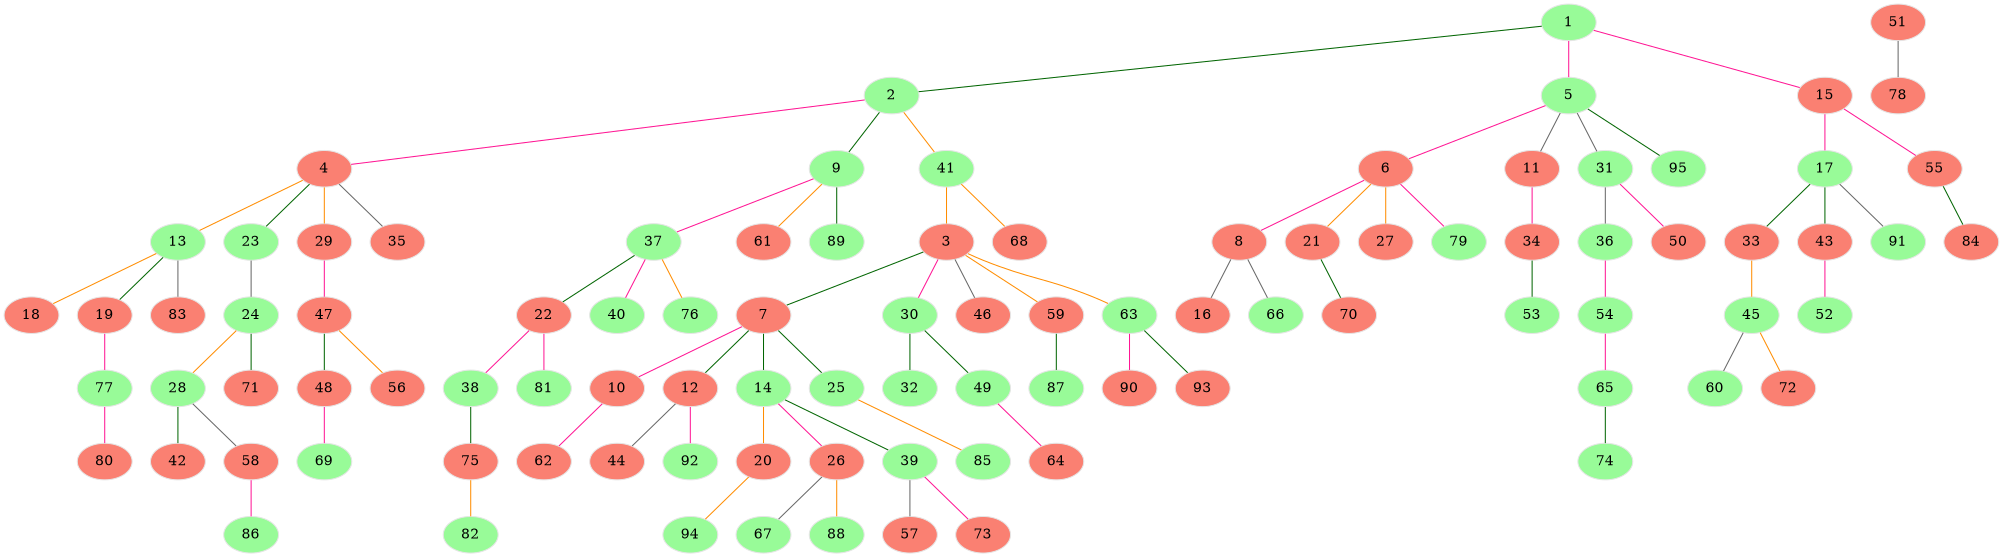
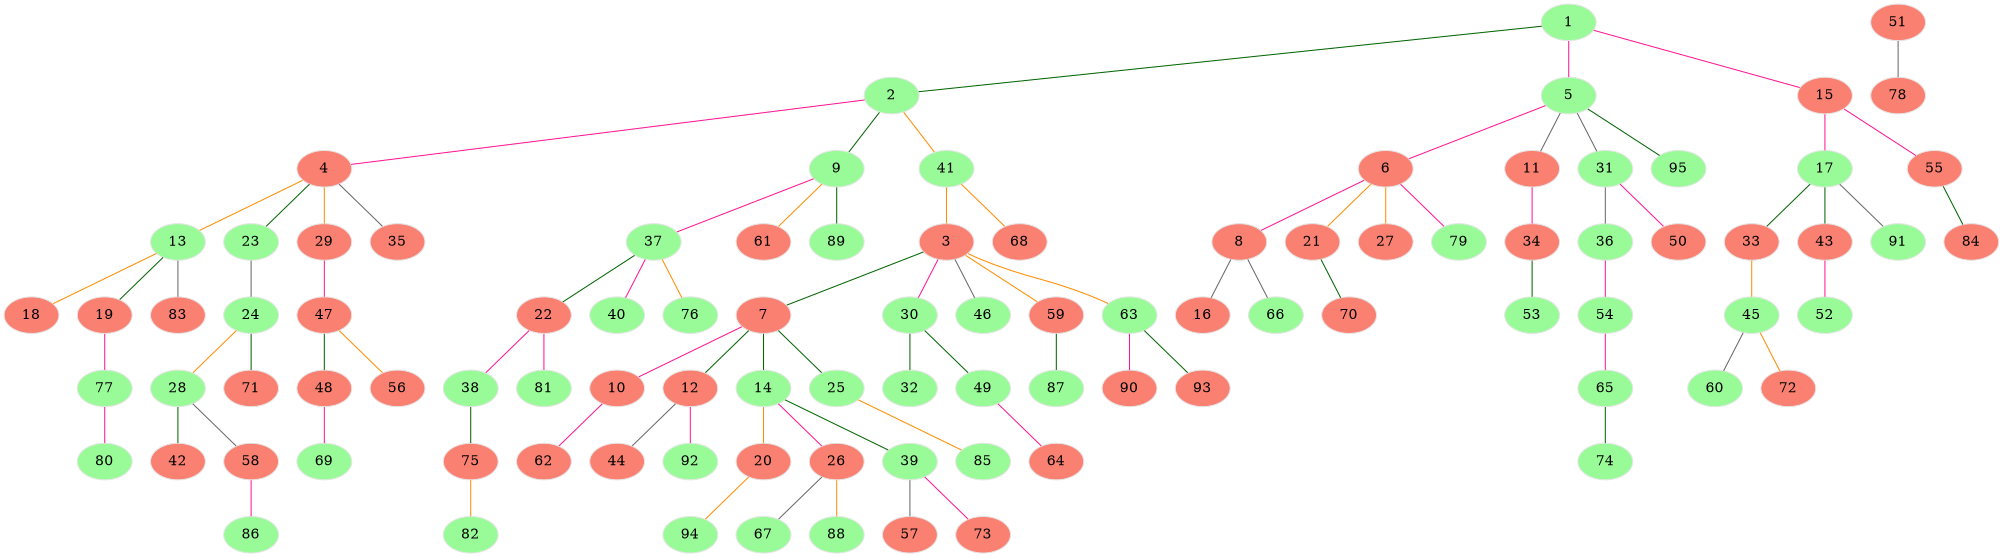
node "46": fillcolor salmon -> palegreen
node "80": fillcolor salmon -> palegreen
